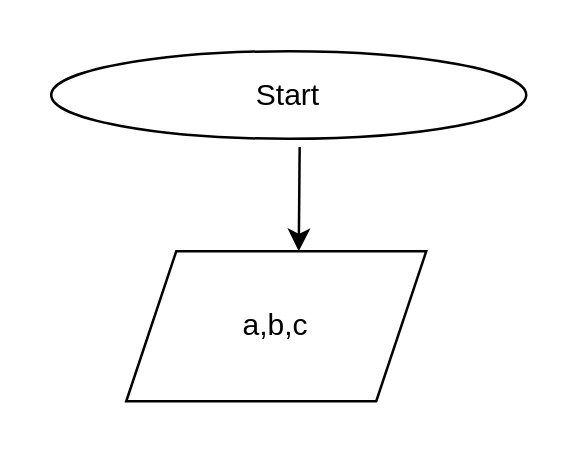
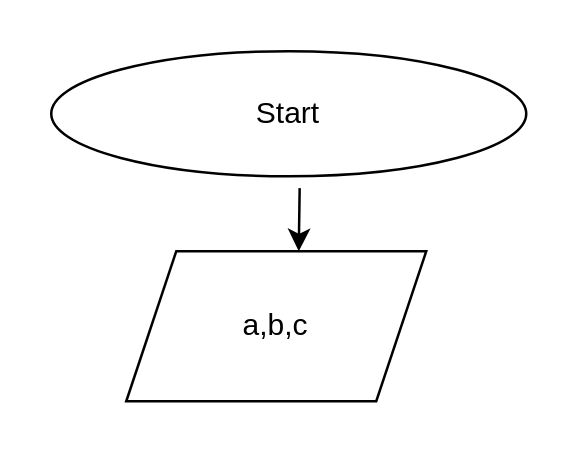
node "Start": size 475x88 -> 475x125
